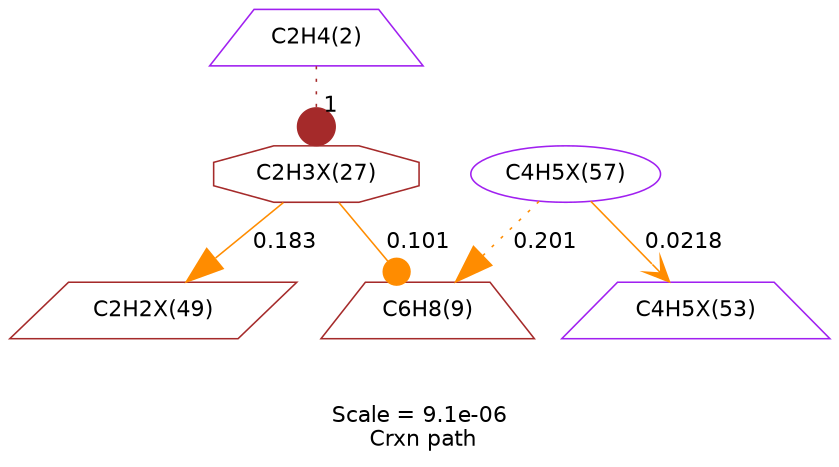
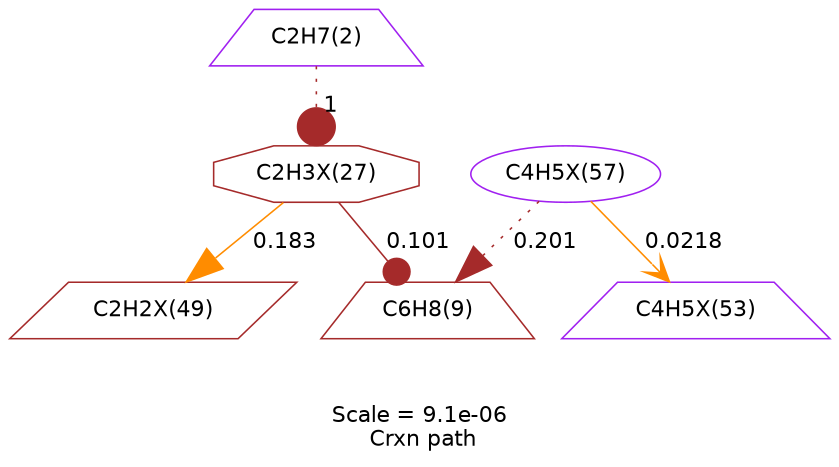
node "C2H4(2)": label "C2H4(2)" -> "C2H7(2)"
edge "C4H5X(57)" -> "C6H8(9)": color darkorange -> brown
edge "C2H3X(27)" -> "C6H8(9)": color darkorange -> brown
